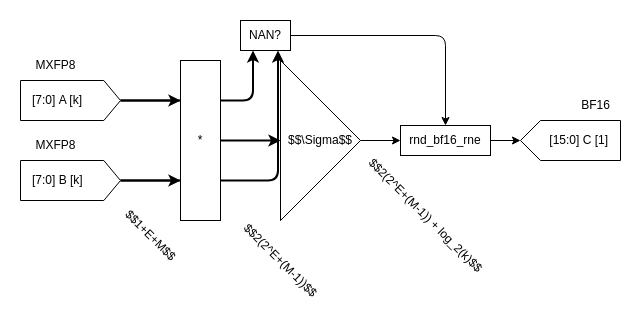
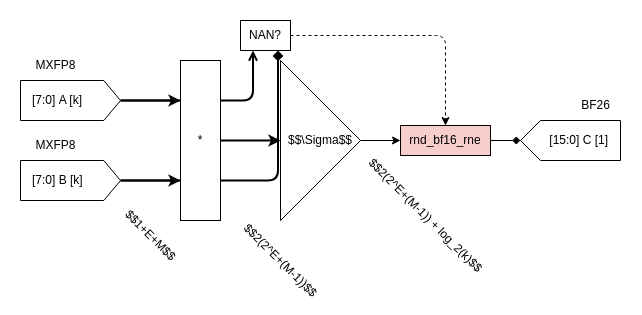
edge "NAN?" -> "rnd_bf16_rne": style solid -> dashed
edge "[7:0] A [k]" -> "NAN?": arrowhead classic -> open
edge "[7:0] B [k]" -> "NAN?": arrowhead classic -> diamond
node "BF16": label "BF16" -> "BF26"
node "rnd_bf16_rne": fillcolor #ffffff -> #f8cecc
edge "rnd_bf16_rne" -> "[15:0] C [1]": arrowhead classic -> diamond
